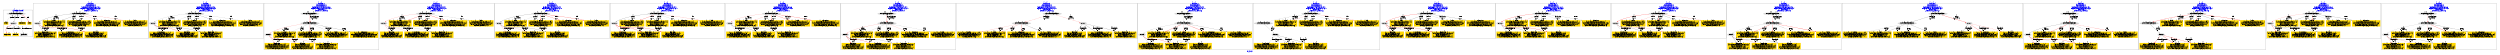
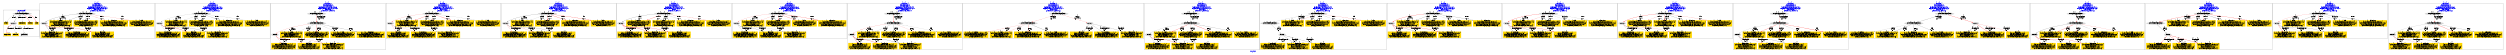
cluster "1-dateOfBirth model": label "1-dateOfBirth model" -> "1-correct model"
node "Medium": added
